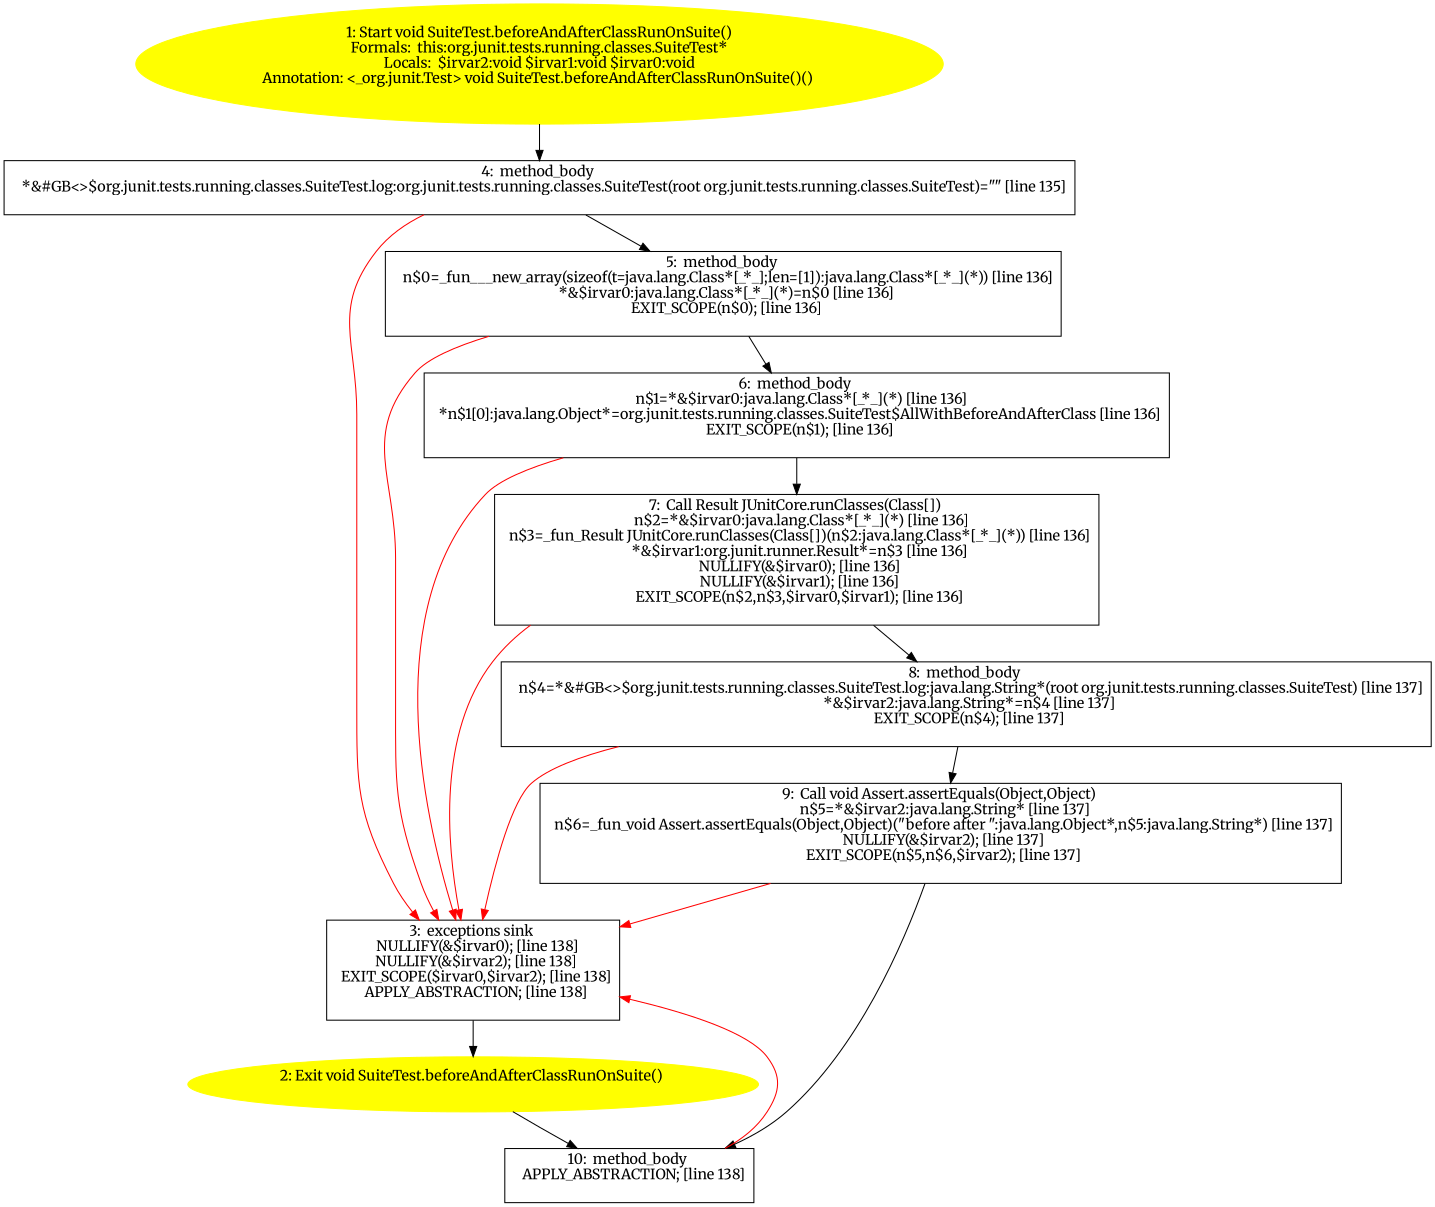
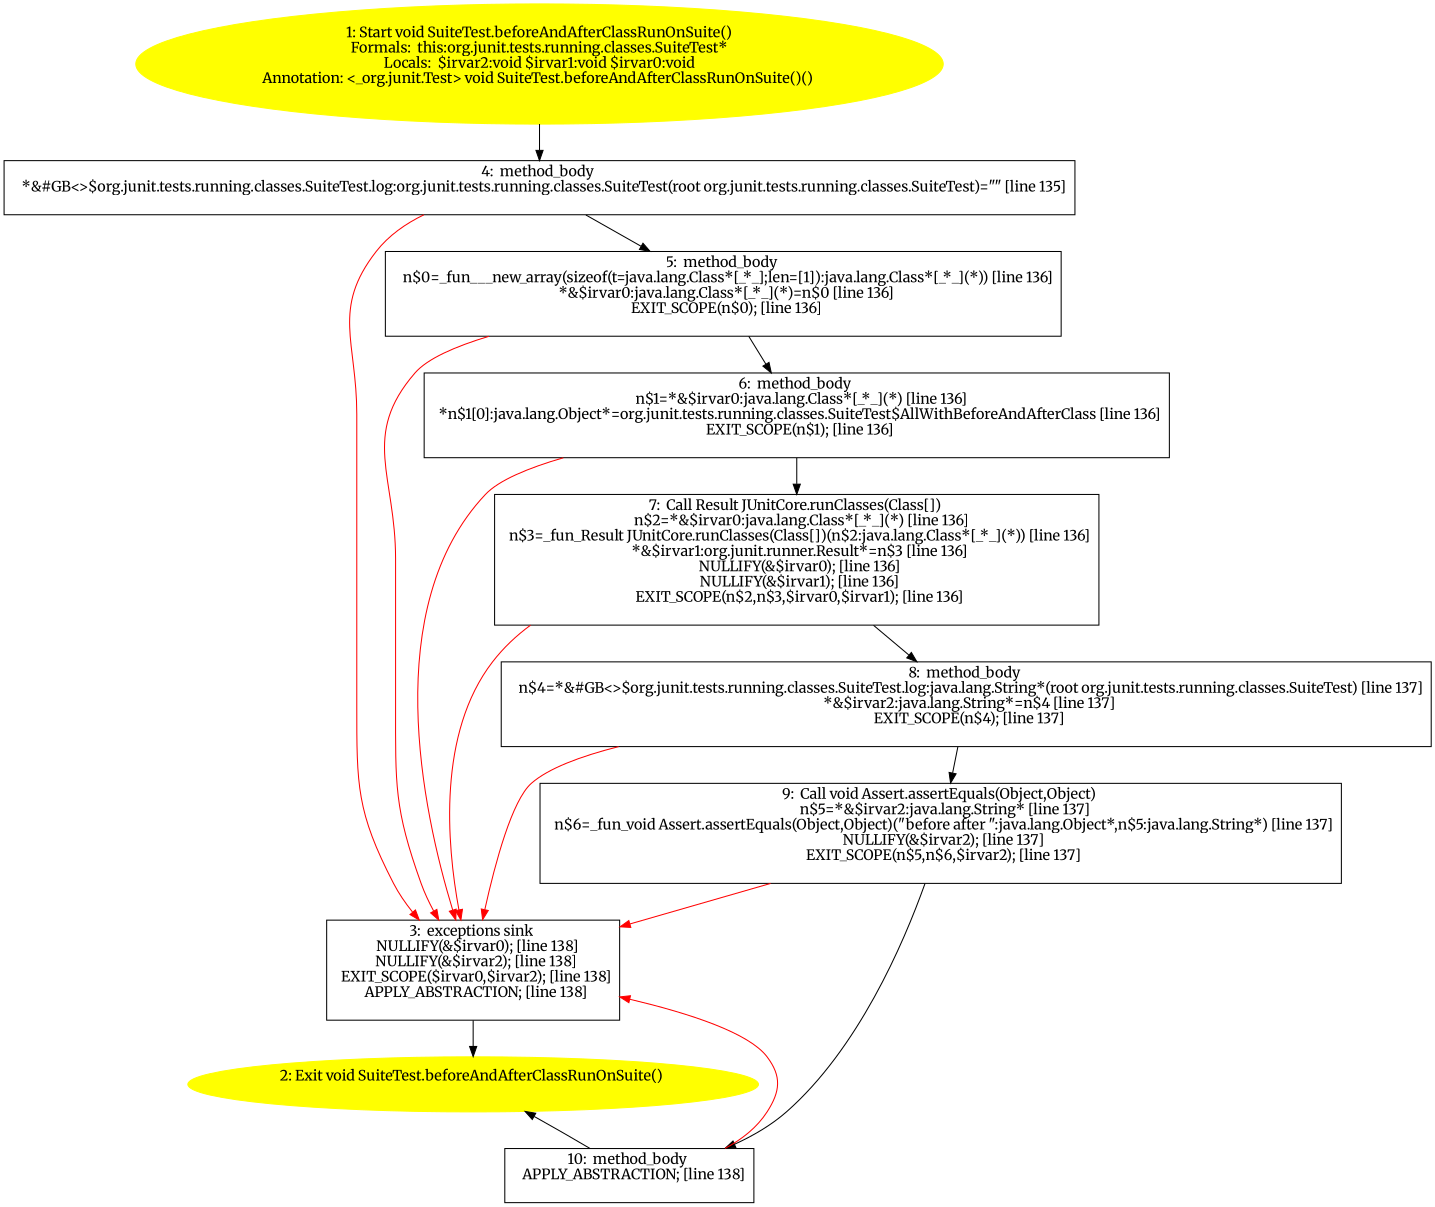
edge "2: Exit void SuiteTest.beforeAndAfterClassRunOnSuite()" -> "10:  method_body APPLY_ABSTRACTION; [line 138]": reversed
